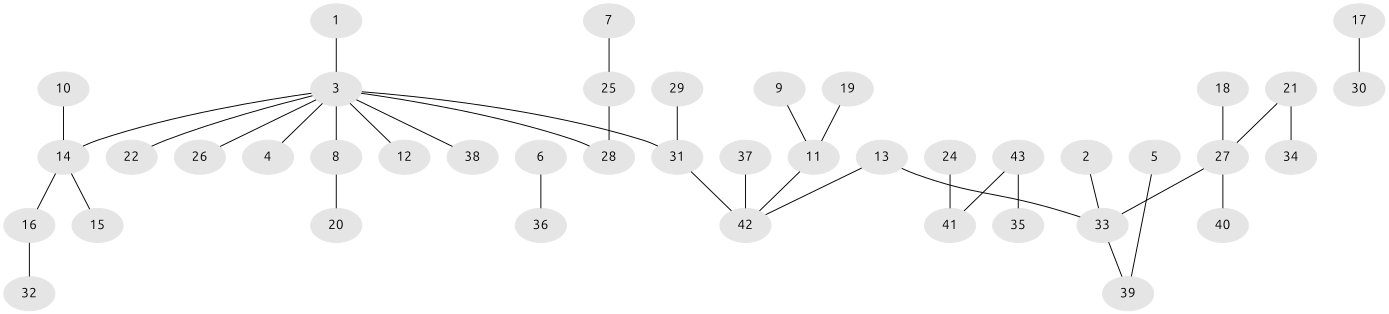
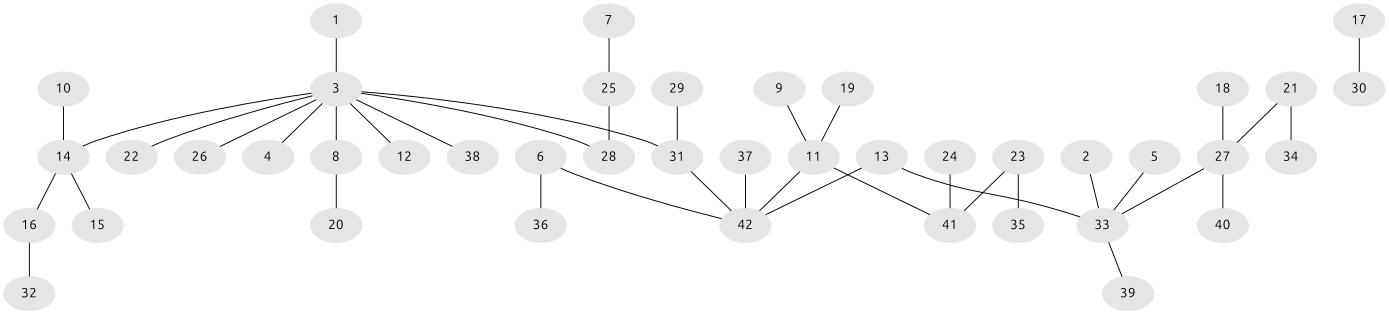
node "43": label "43" -> "23"
edge "11" -- "41": added
edge "6" -- "42": added
edge "5" -- "39": now "5" -- "33"
